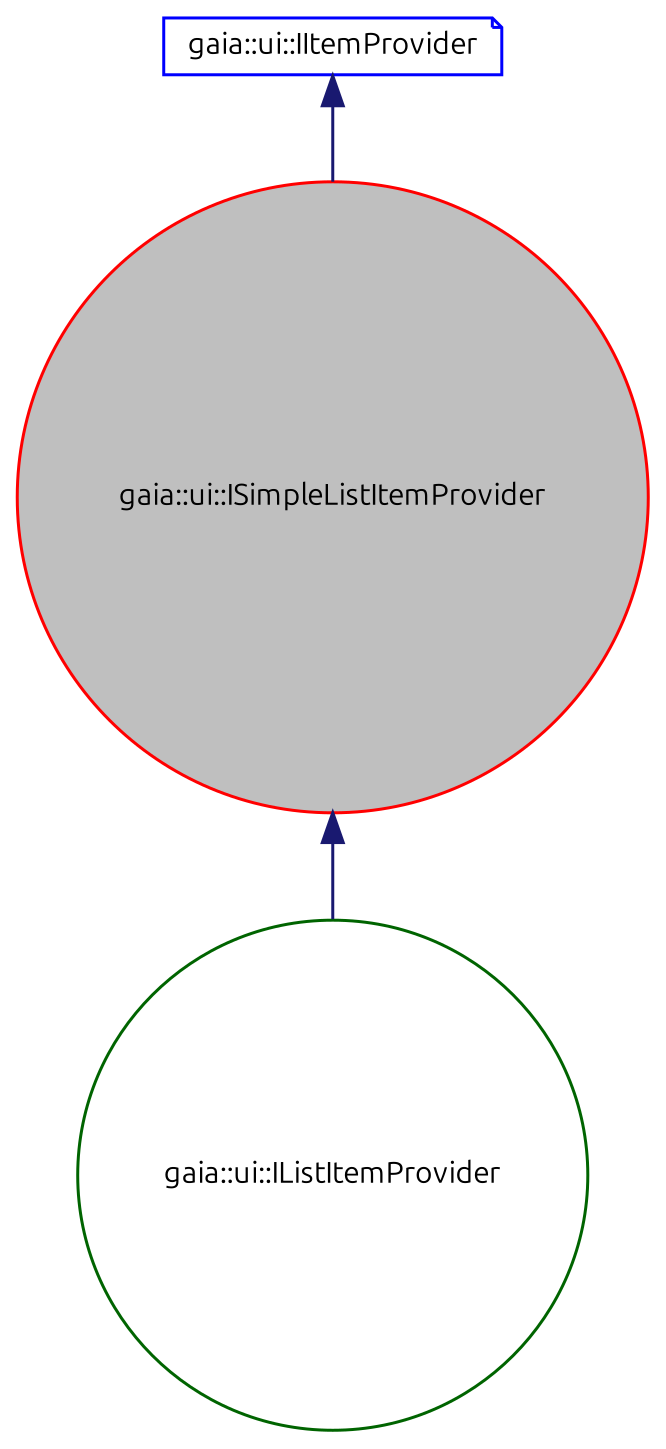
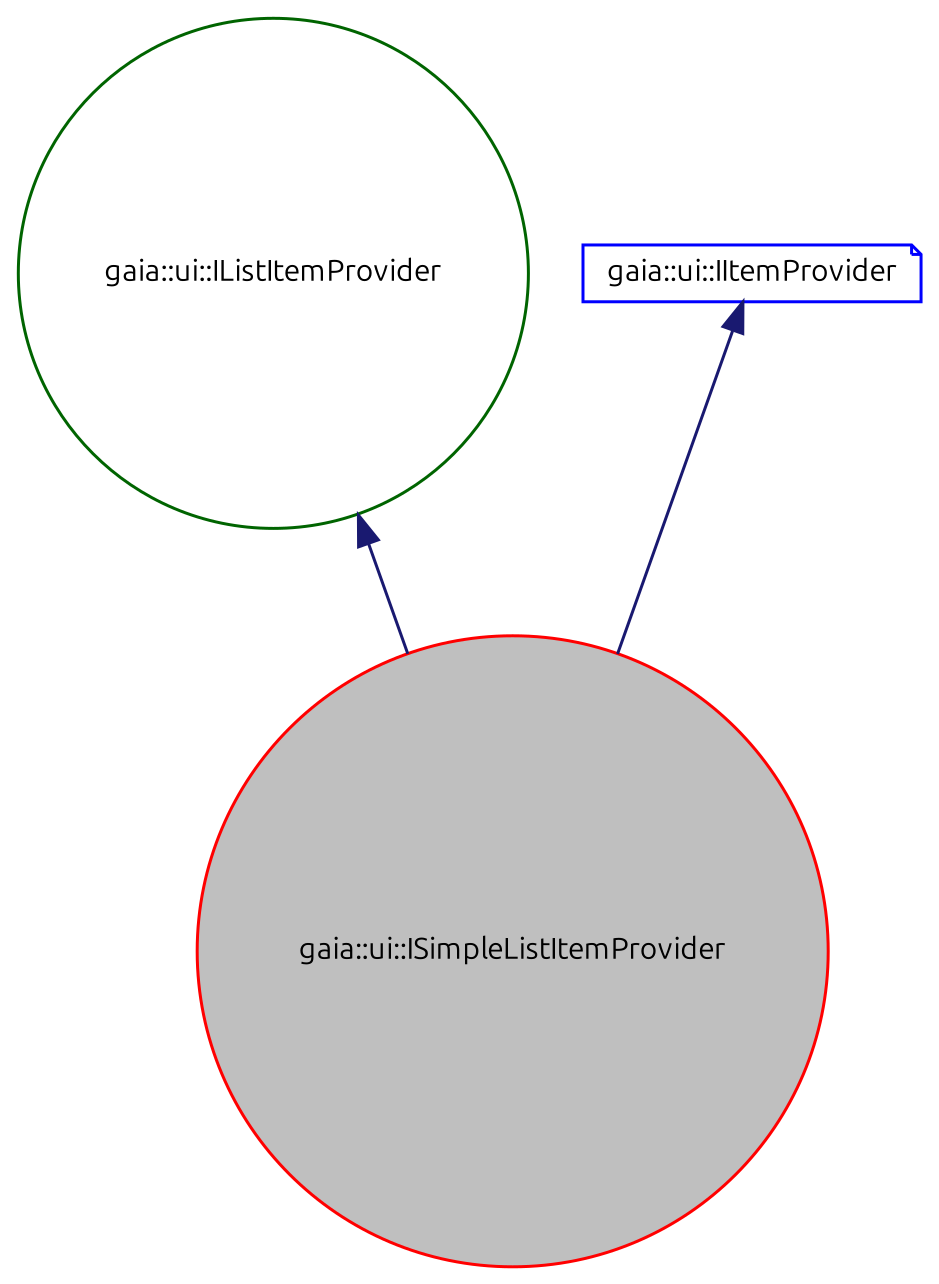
edge "gaia::ui::IListItemProvider" -> "gaia::ui::ISimpleListItemProvider": reversed
